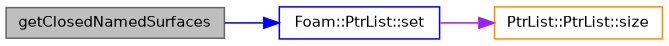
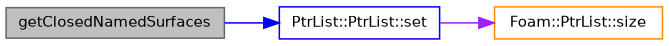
node "Foam::PtrList::set": label "Foam::PtrList::set" -> "PtrList::PtrList::set"
node "PtrList::PtrList::size": label "PtrList::PtrList::size" -> "Foam::PtrList::size"
